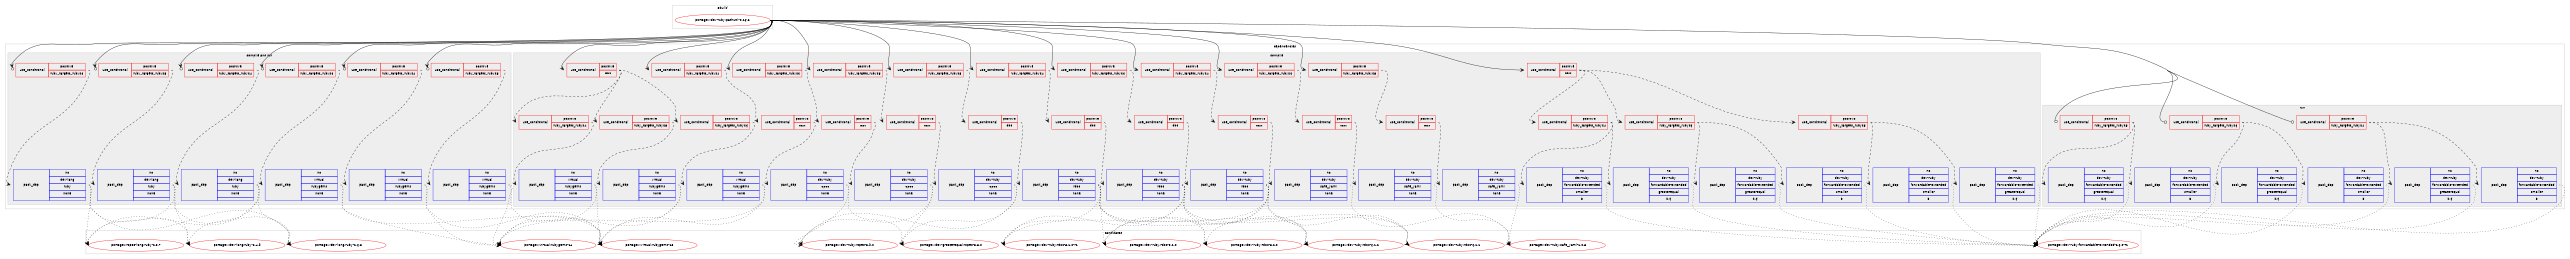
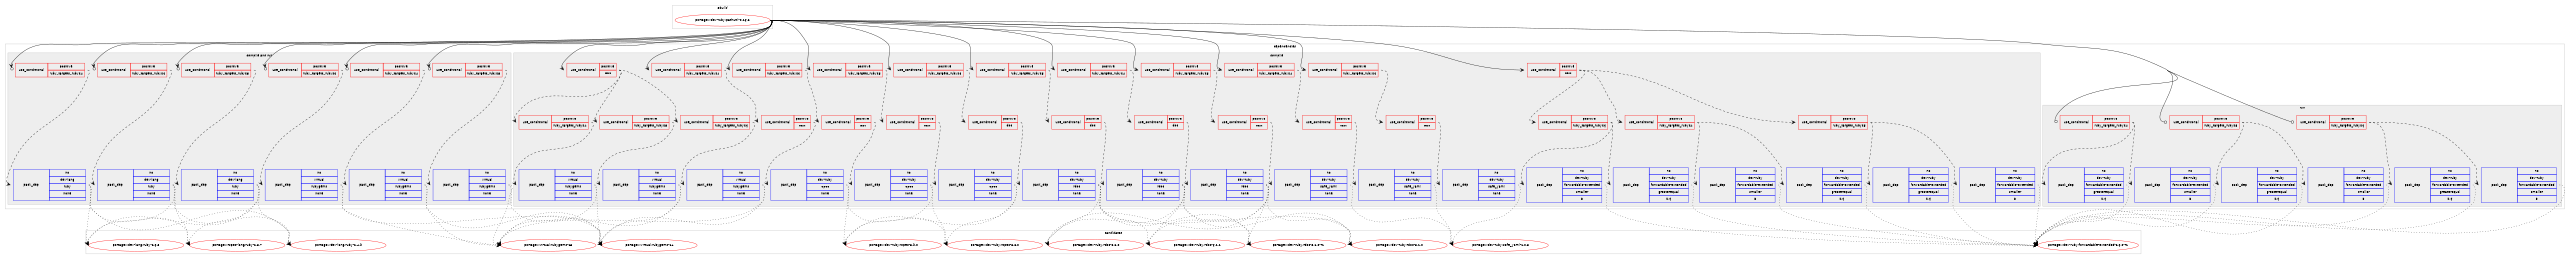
node "portage://dev-greaterequal/rspec-3.8.0": label "portage://dev-greaterequal/rspec-3.8.0" -> "portage://dev-ruby/rspec-3.8.0"
node "portage://dev-ruby/rdoc-6.1.2": removed
